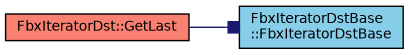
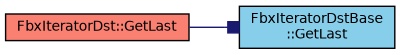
node "FbxIteratorDstBase ::FbxIteratorDstBase": label "FbxIteratorDstBase ::FbxIteratorDstBase" -> "FbxIteratorDstBase ::GetLast"
